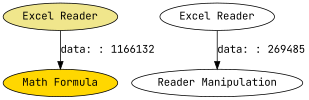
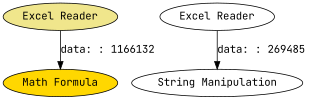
node "Reader Manipulation": label "Reader Manipulation" -> "String Manipulation"
